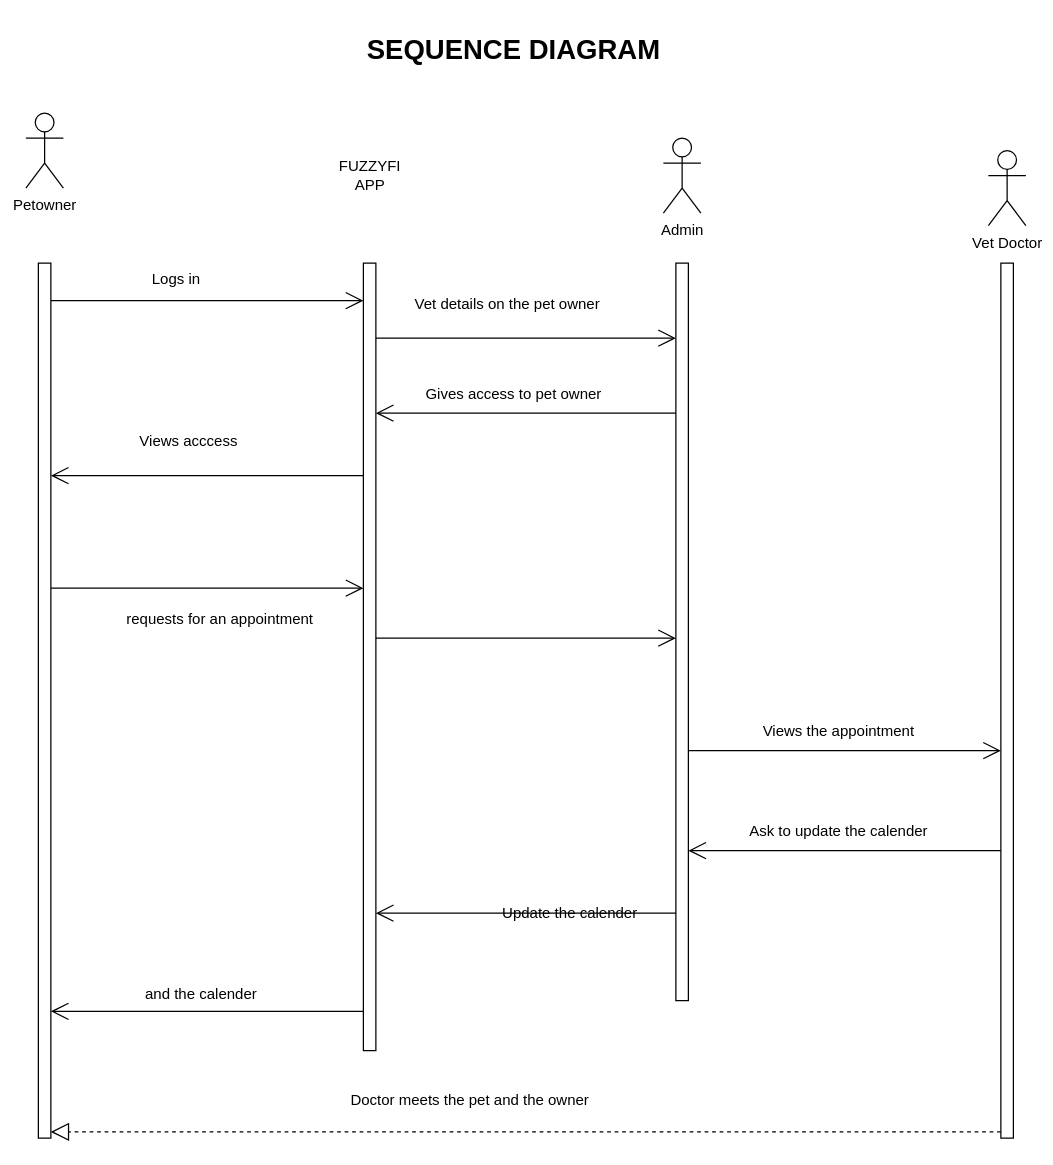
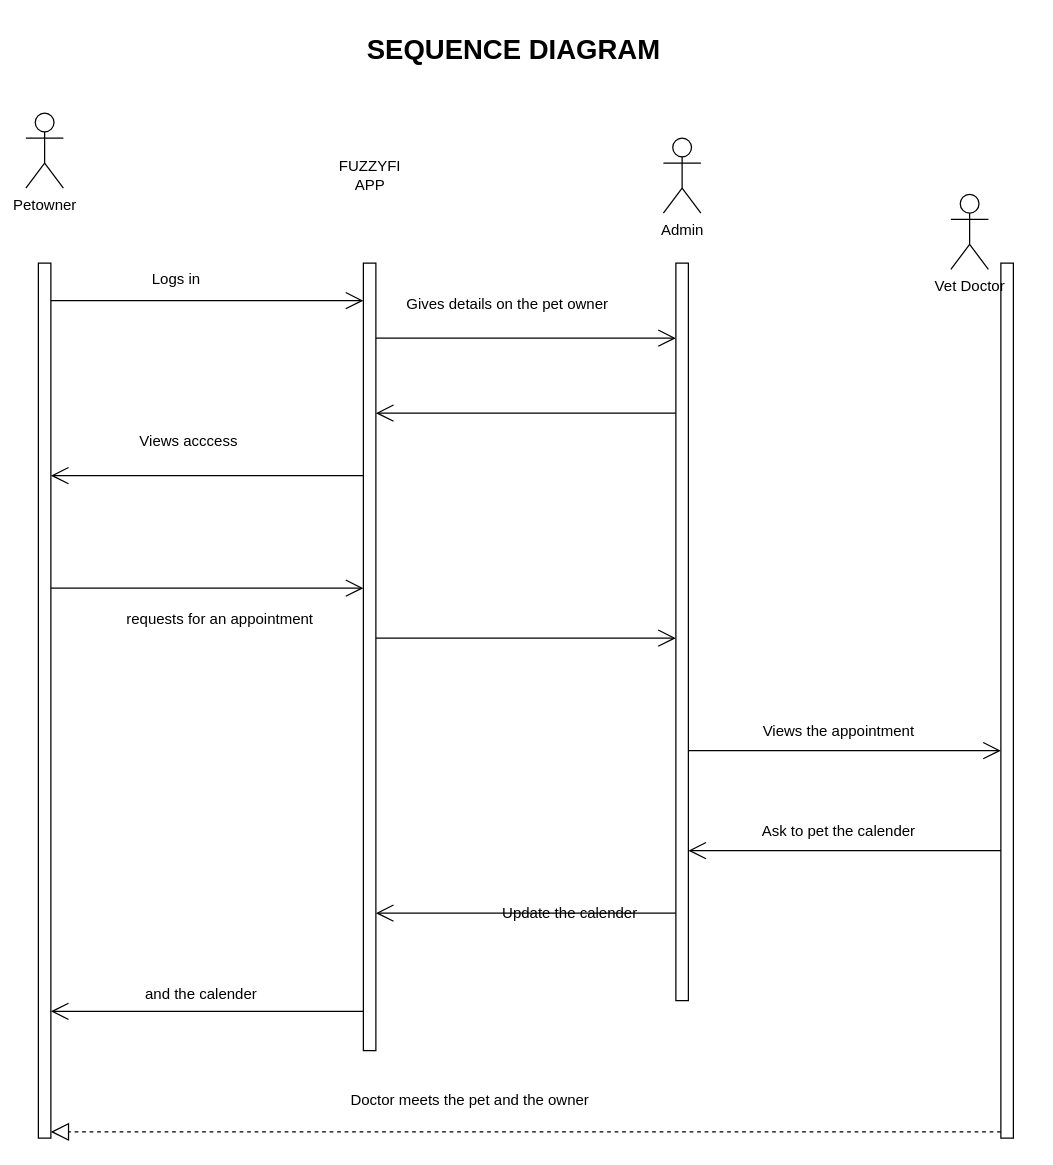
node "Vet Doctor": moved (1007, 188) -> (969, 232)
node "Vet details on the pet owner": label "Vet details on the pet owner" -> "Gives details on the pet owner"
node "Gives access to pet owner": removed
node "Ask to update the calender": label "Ask to update the calender" -> "Ask to pet the calender"
